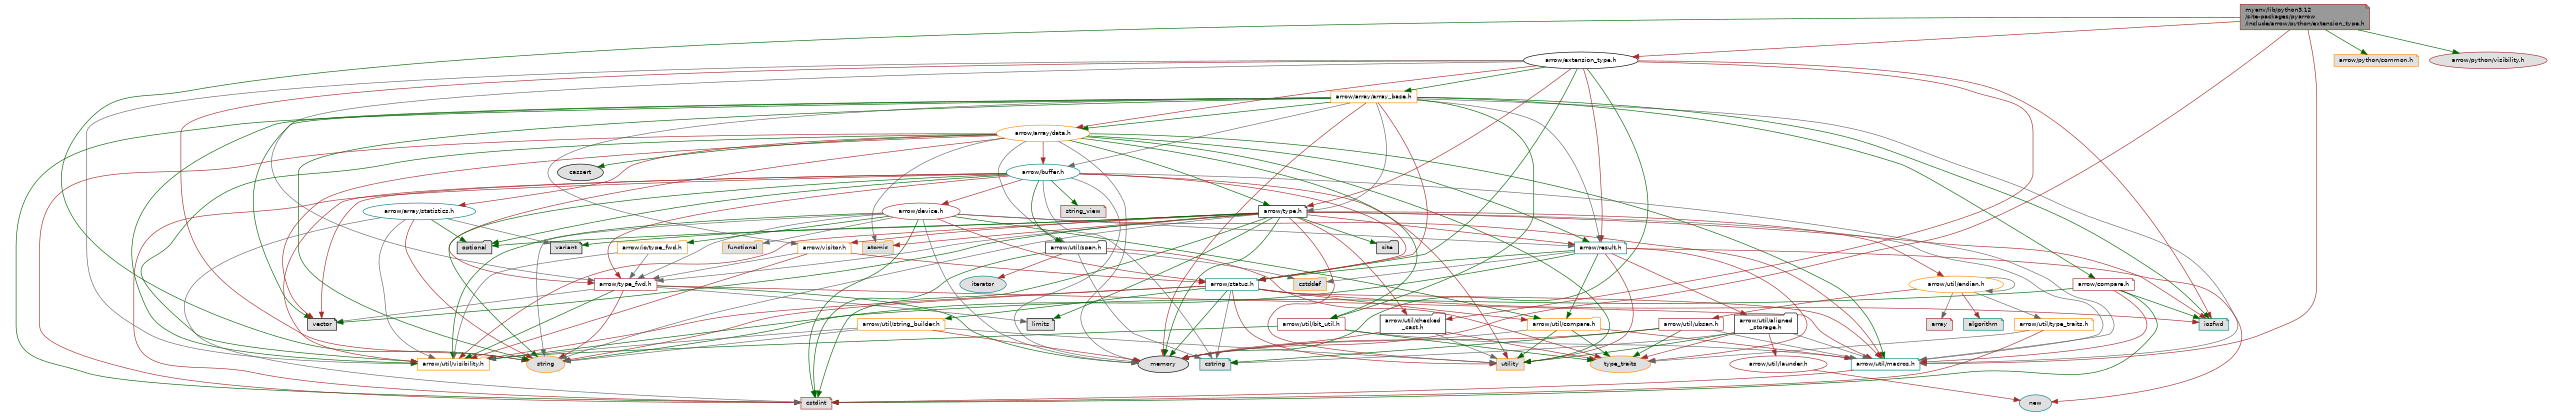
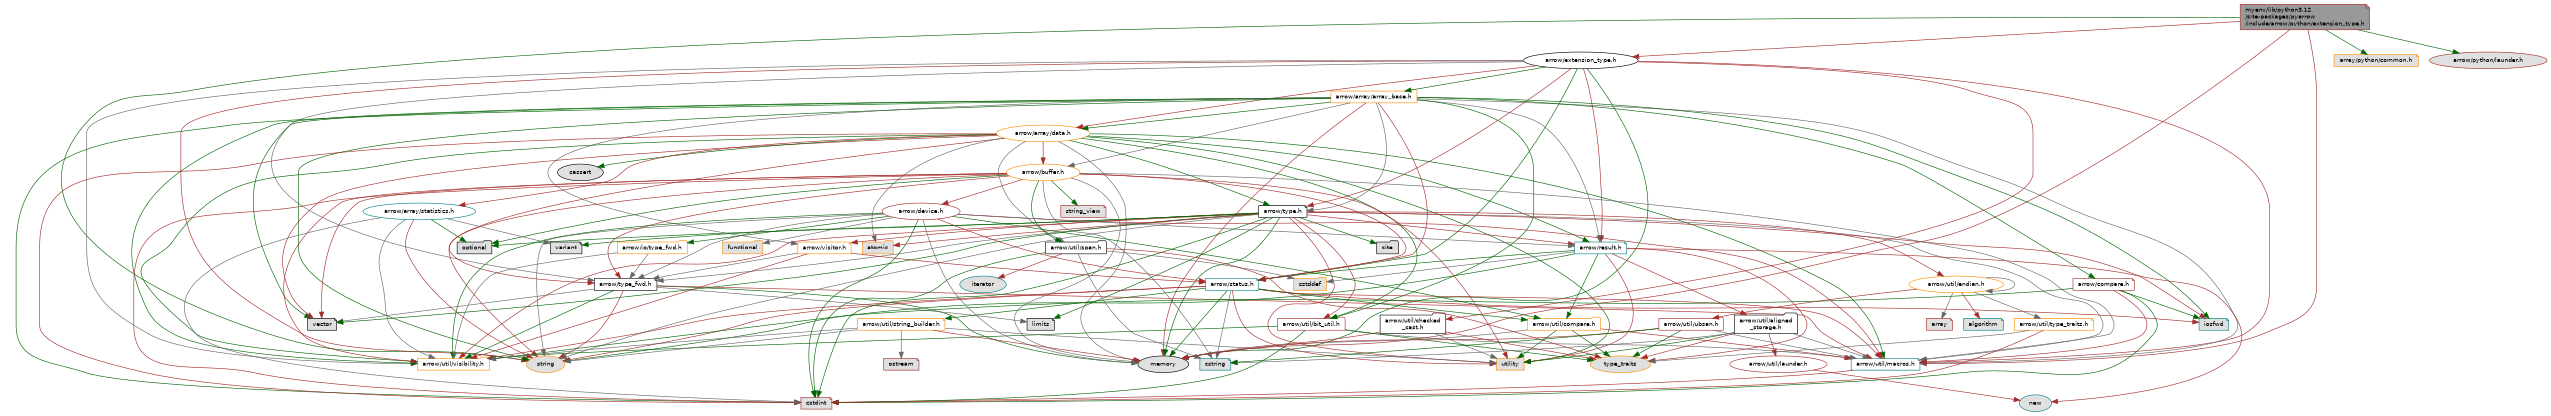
node "arrow/python/common.h": label "arrow/python/common.h" -> "array/python/common.h"
node "arrow/python/visibility.h": label "arrow/python/visibility.h" -> "arrow/python/launder.h"
edge "arrow/extension_type.h" -> "iosfwd": now "arrow/extension_type.h" -> "arrow/util/macros.h"
node "arrow/buffer.h": color teal -> darkorange
edge "arrow/buffer.h" -> "string": color darkgreen -> brown
edge "arrow/type.h" -> "arrow/util/checked _cast.h": now "arrow/type.h" -> "arrow/util/bit_util.h"
node "arrow/type_fwd.h": color brown -> black
edge "arrow/status.h" -> "arrow/util/compare.h": color brown -> darkgreen
node "ostream": added
edge "arrow/util/bit_util.h" -> "cstdint": added
